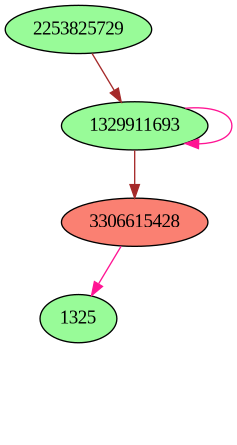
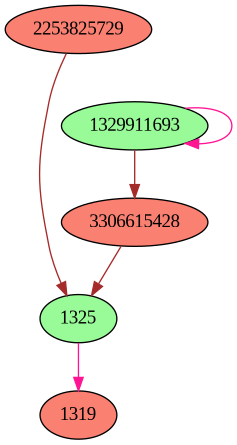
node "2253825729": fillcolor palegreen -> salmon
edge "2253825729" -> "1329911693": now "2253825729" -> "1325"
edge "3306615428" -> "1325": color deeppink -> brown
node "1319": added
